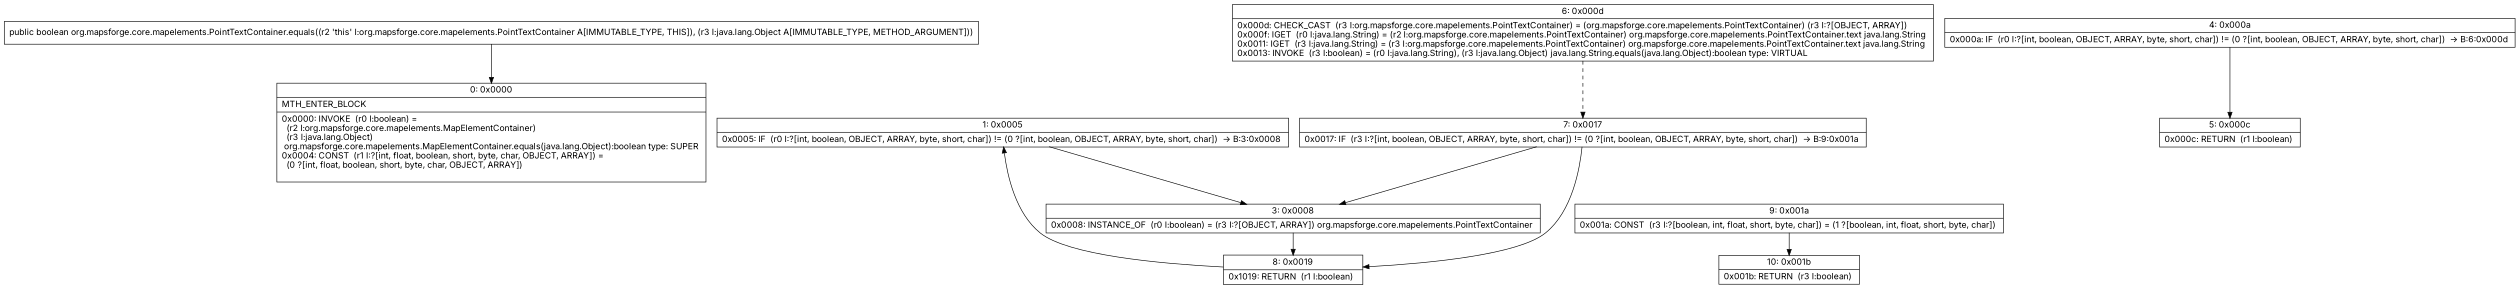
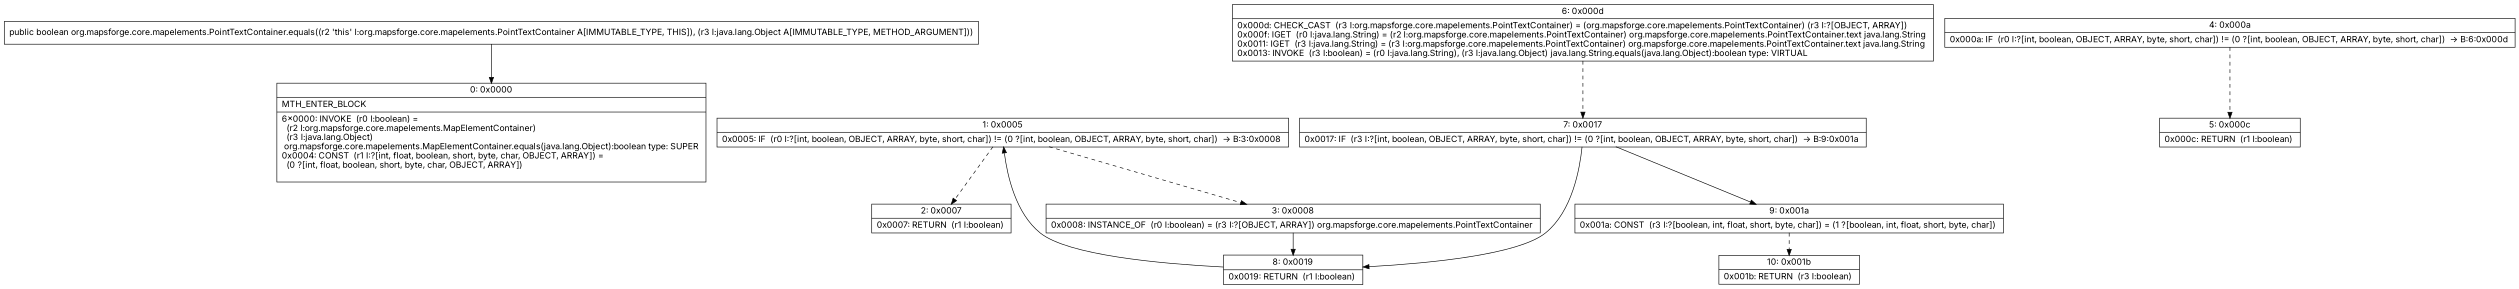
edge "4: 0x000a" -> "5: 0x000c": style solid -> dashed
node "0: 0x0000": text "0x0000: INVOKE  (r0 I:boolean) =" -> "6x0000: INVOKE  (r0 I:boolean) ="
edge "1: 0x0005" -> "3: 0x0008": style solid -> dashed
edge "7: 0x0017" -> "3: 0x0008": now "7: 0x0017" -> "9: 0x001a"
node "2: 0x0007": added
edge "9: 0x001a" -> "10: 0x001b": style solid -> dashed
node "8: 0x0019": text "0x1019: RETURN  (r1 I:boolean)" -> "0x0019: RETURN  (r1 I:boolean)"
